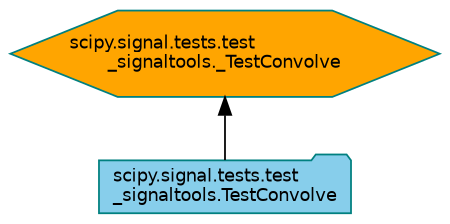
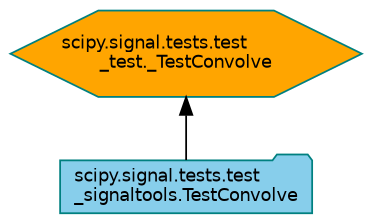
node "scipy.signal.tests.test _signaltools._TestConvolve": label "scipy.signal.tests.test _signaltools._TestConvolve" -> "scipy.signal.tests.test _test._TestConvolve"
